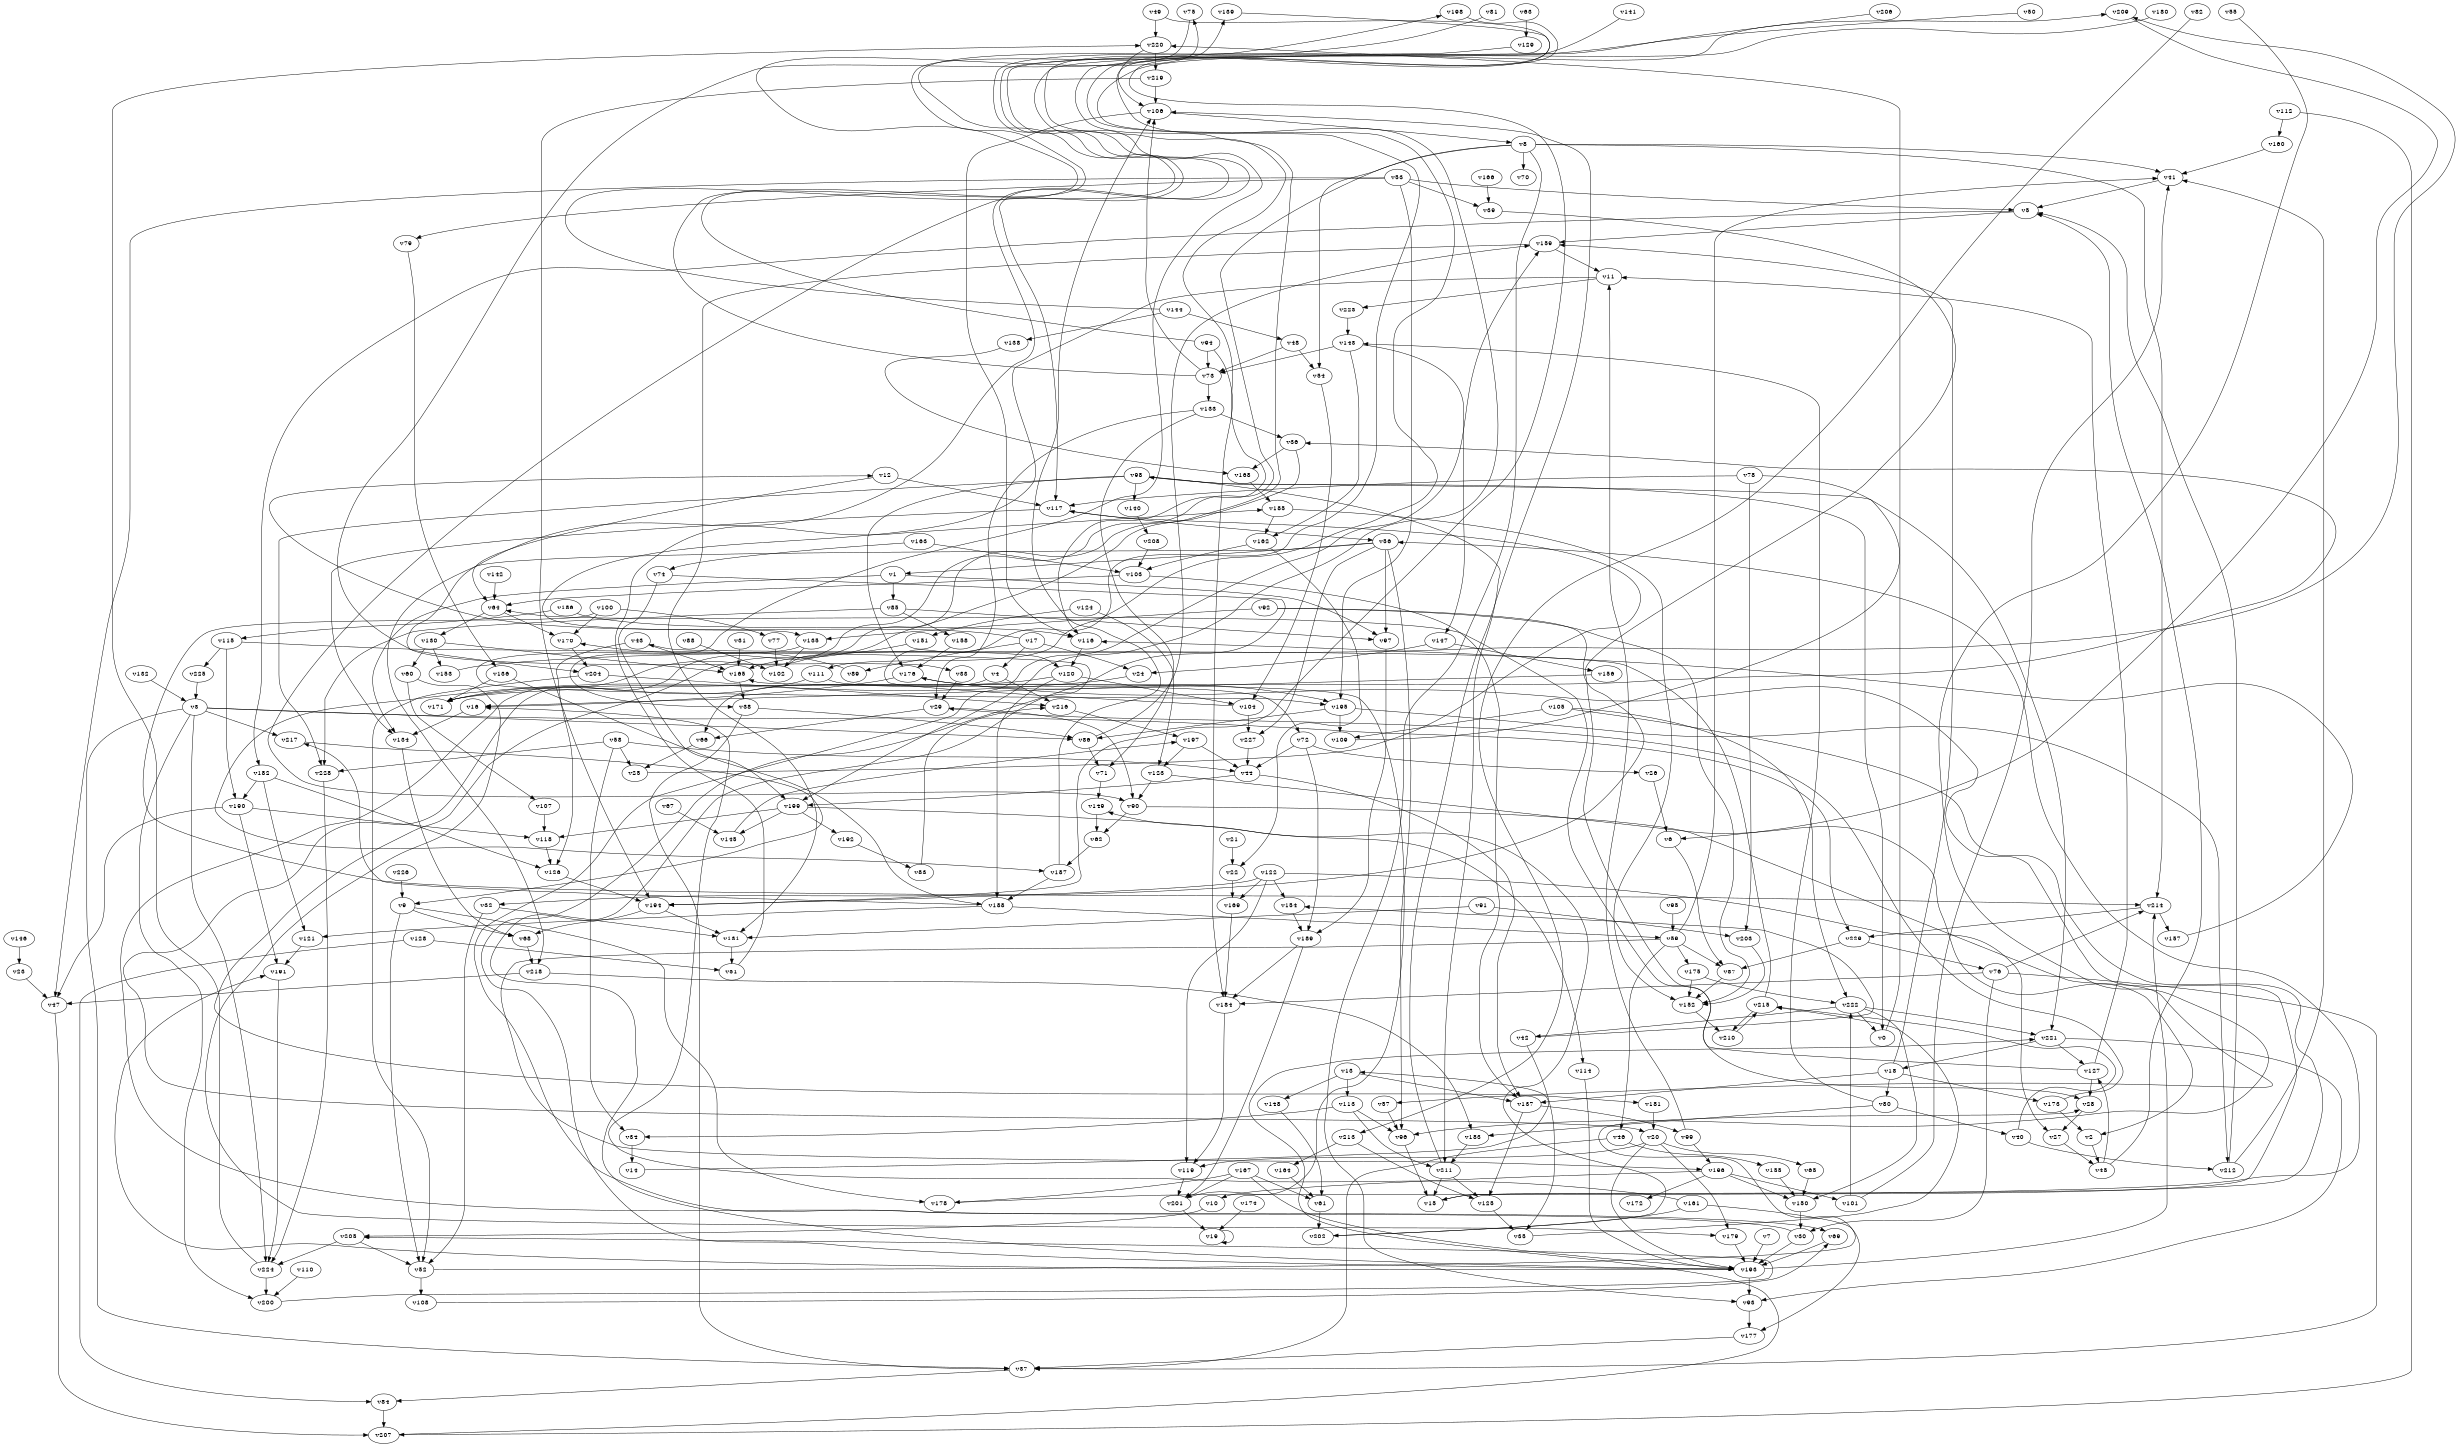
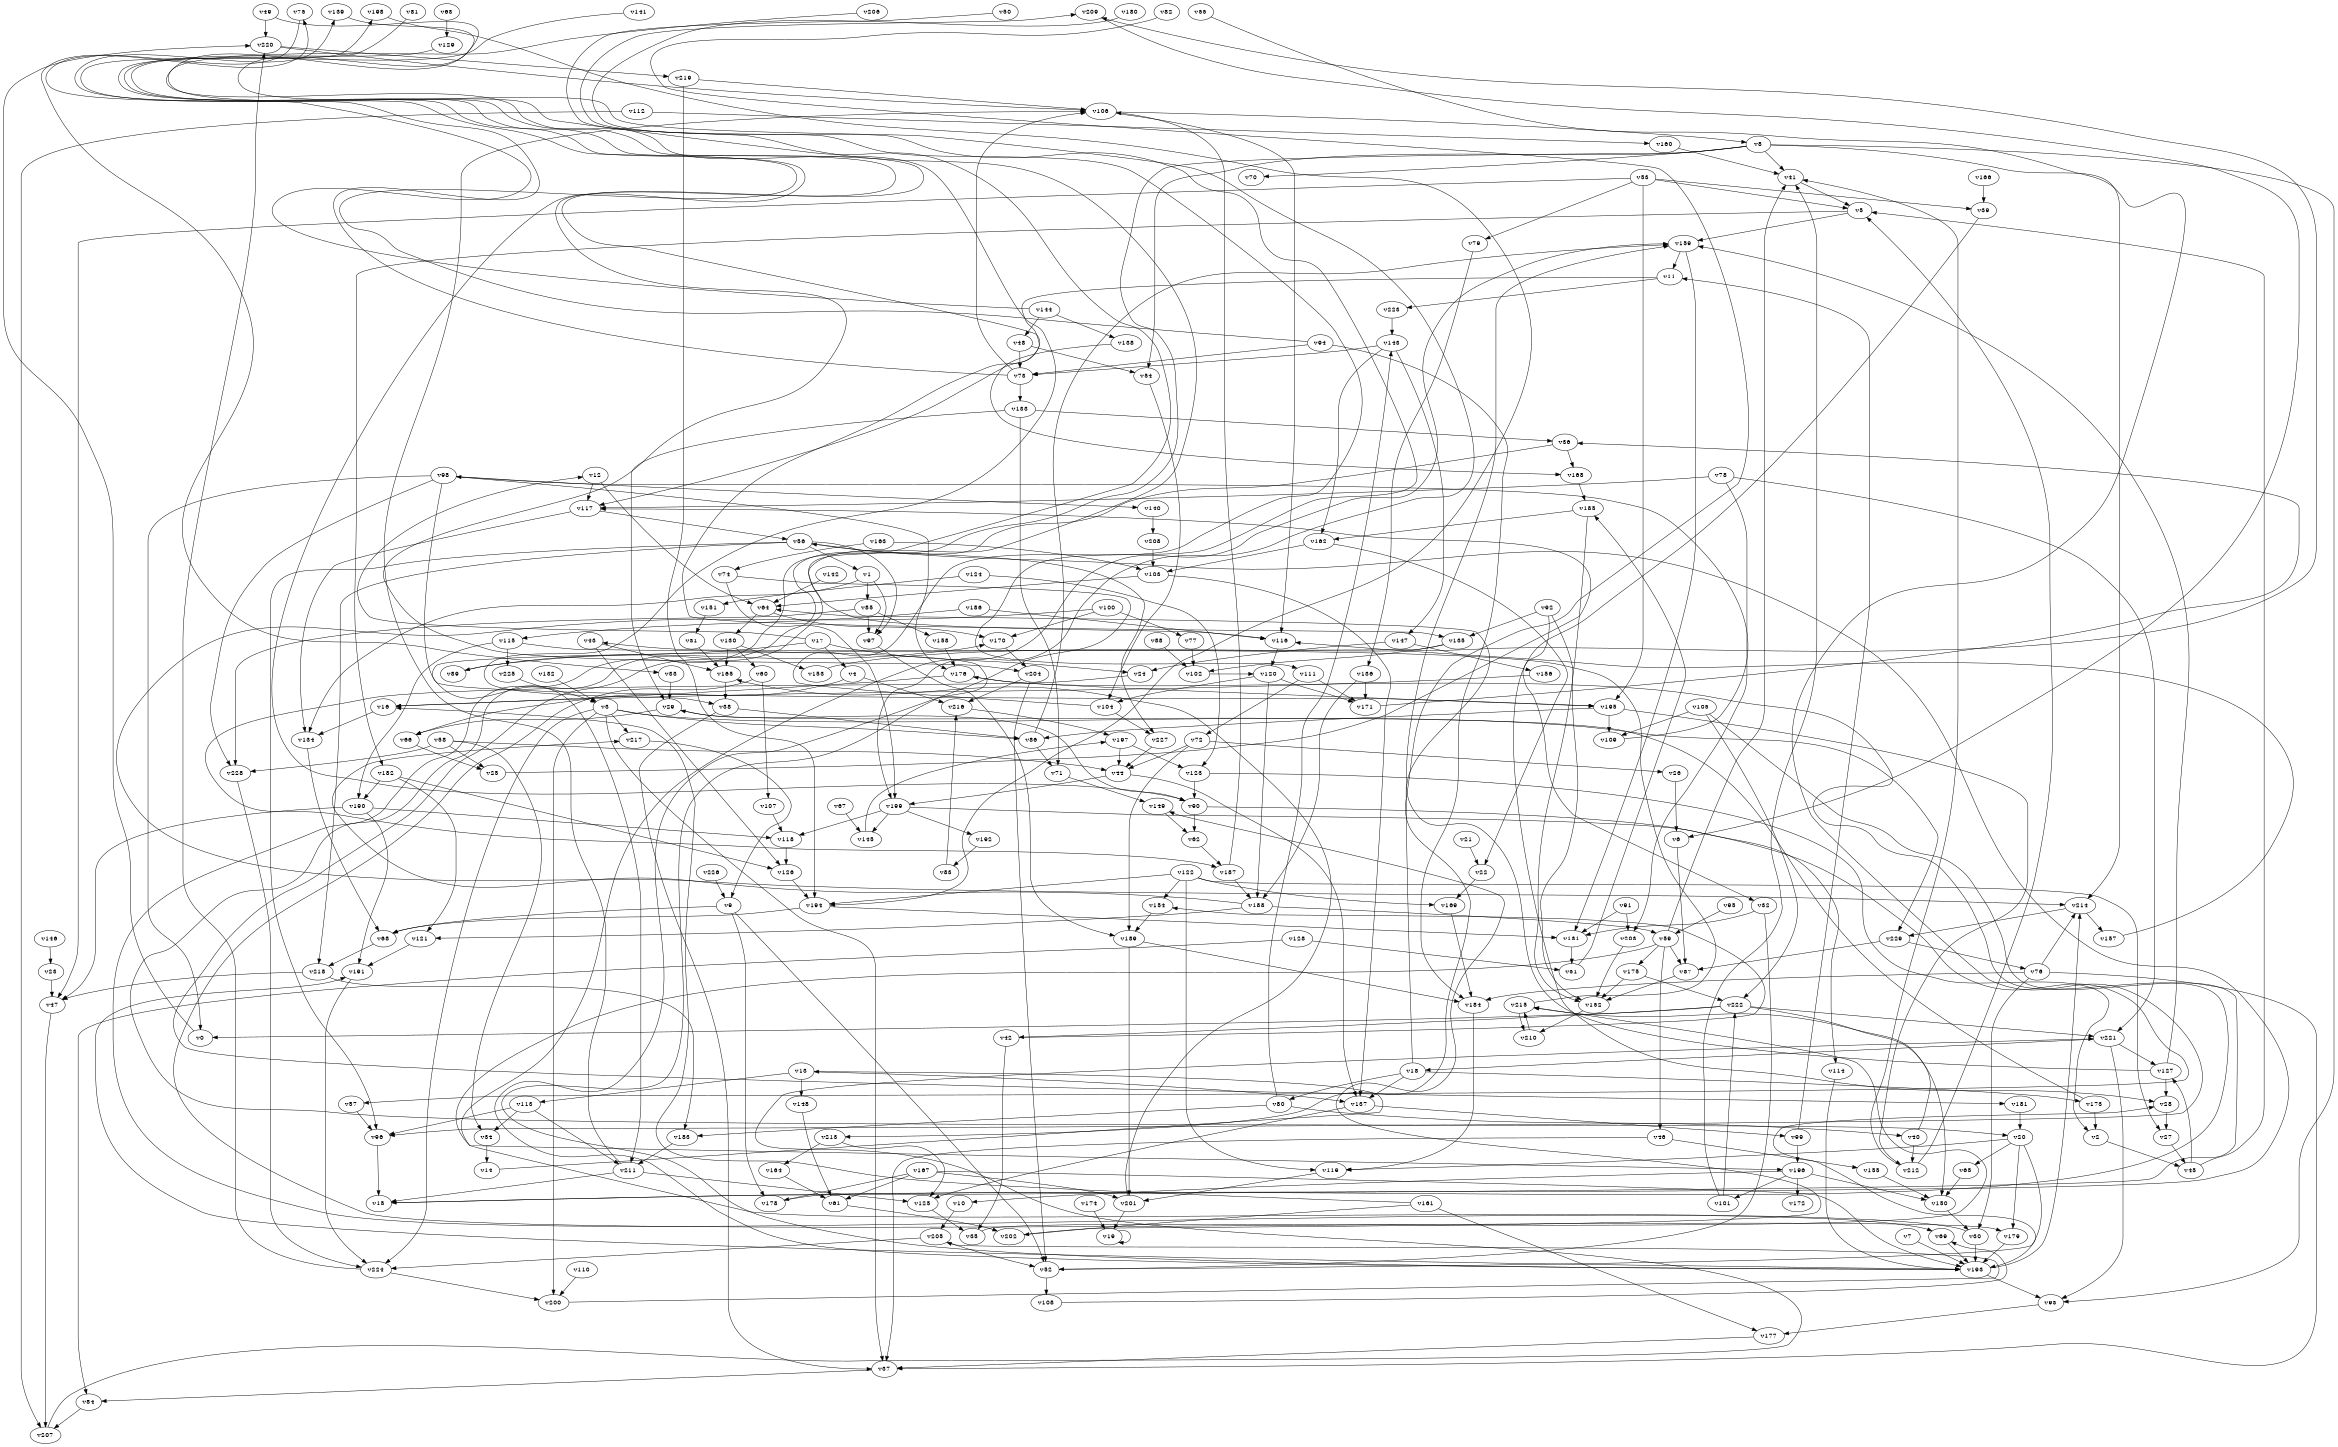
edge "v127" -> "v11": now "v127" -> "v159"
edge "v151" -> "v165": now "v151" -> "v31"
